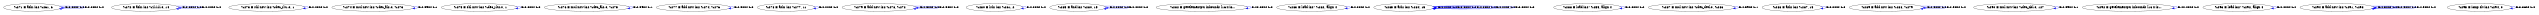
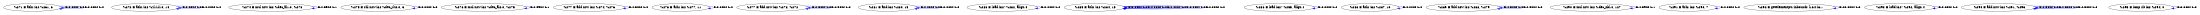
node "%273 = shl nsw i32 %dec_rlt1.0, 1": removed
node "%274 = mul nsw i32 %dec_al2.0, %273": label "%274 = mul nsw i32 %dec_al2.0, %273" -> "%274 = mul nsw i32 %dec_al1.0, %273"
node "%275 = shl nsw i32 %dec_rlt2.0, 1": label "%275 = shl nsw i32 %dec_rlt2.0, 1" -> "%275 = shl nsw i32 %dec_rlt2.0, 3"
node "%277 = add nsw i32 %274, %276": label "%277 = add nsw i32 %274, %276" -> "%277 = add nsw i32 %874, %276"
node "%279 = add nsw i32 %278, %272": label "%279 = add nsw i32 %278, %272" -> "%277 = add nsw i32 %278, %272"
node "%280 = lshr i32 %261, 2": removed
node "%285 = and i32 %280, 15": label "%285 = and i32 %280, 15" -> "%281 = and i32 %280, 15"
node "%282 = getelementptr inbounds [16 x i3...": removed
node "%288 = load i32* %255, align 4": label "%288 = load i32* %255, align 4" -> "%286 = load i32* %255, align 4"
node "%291 = ashr i32 %290, 7": added
node "%287 = mul nsw i32 %dec_detl.0, %286": removed
node "%288 = ashr i32 %287, 15": label "%288 = ashr i32 %287, 15" -> "%288 = ashr i32 %287, 10"
